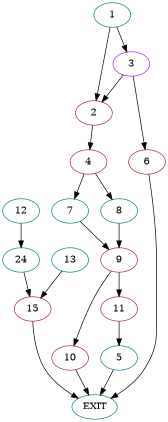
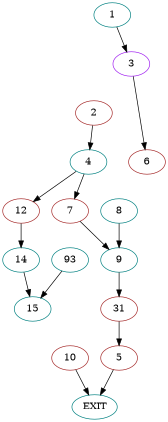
edge "1" -> "2": removed
edge "3" -> "2": removed
node "4": color brown -> teal
edge "4" -> "8": now "4" -> "12"
node "12": color teal -> brown
node "7": color teal -> brown
node "24": label "24" -> "14"
node "13": label "13" -> "93"
node "9": color brown -> teal
edge "6" -> "EXIT": removed
edge "9" -> "10": removed
node "15": color brown -> teal
node "11": label "11" -> "31"
node "5": color teal -> brown
edge "15" -> "EXIT": removed
